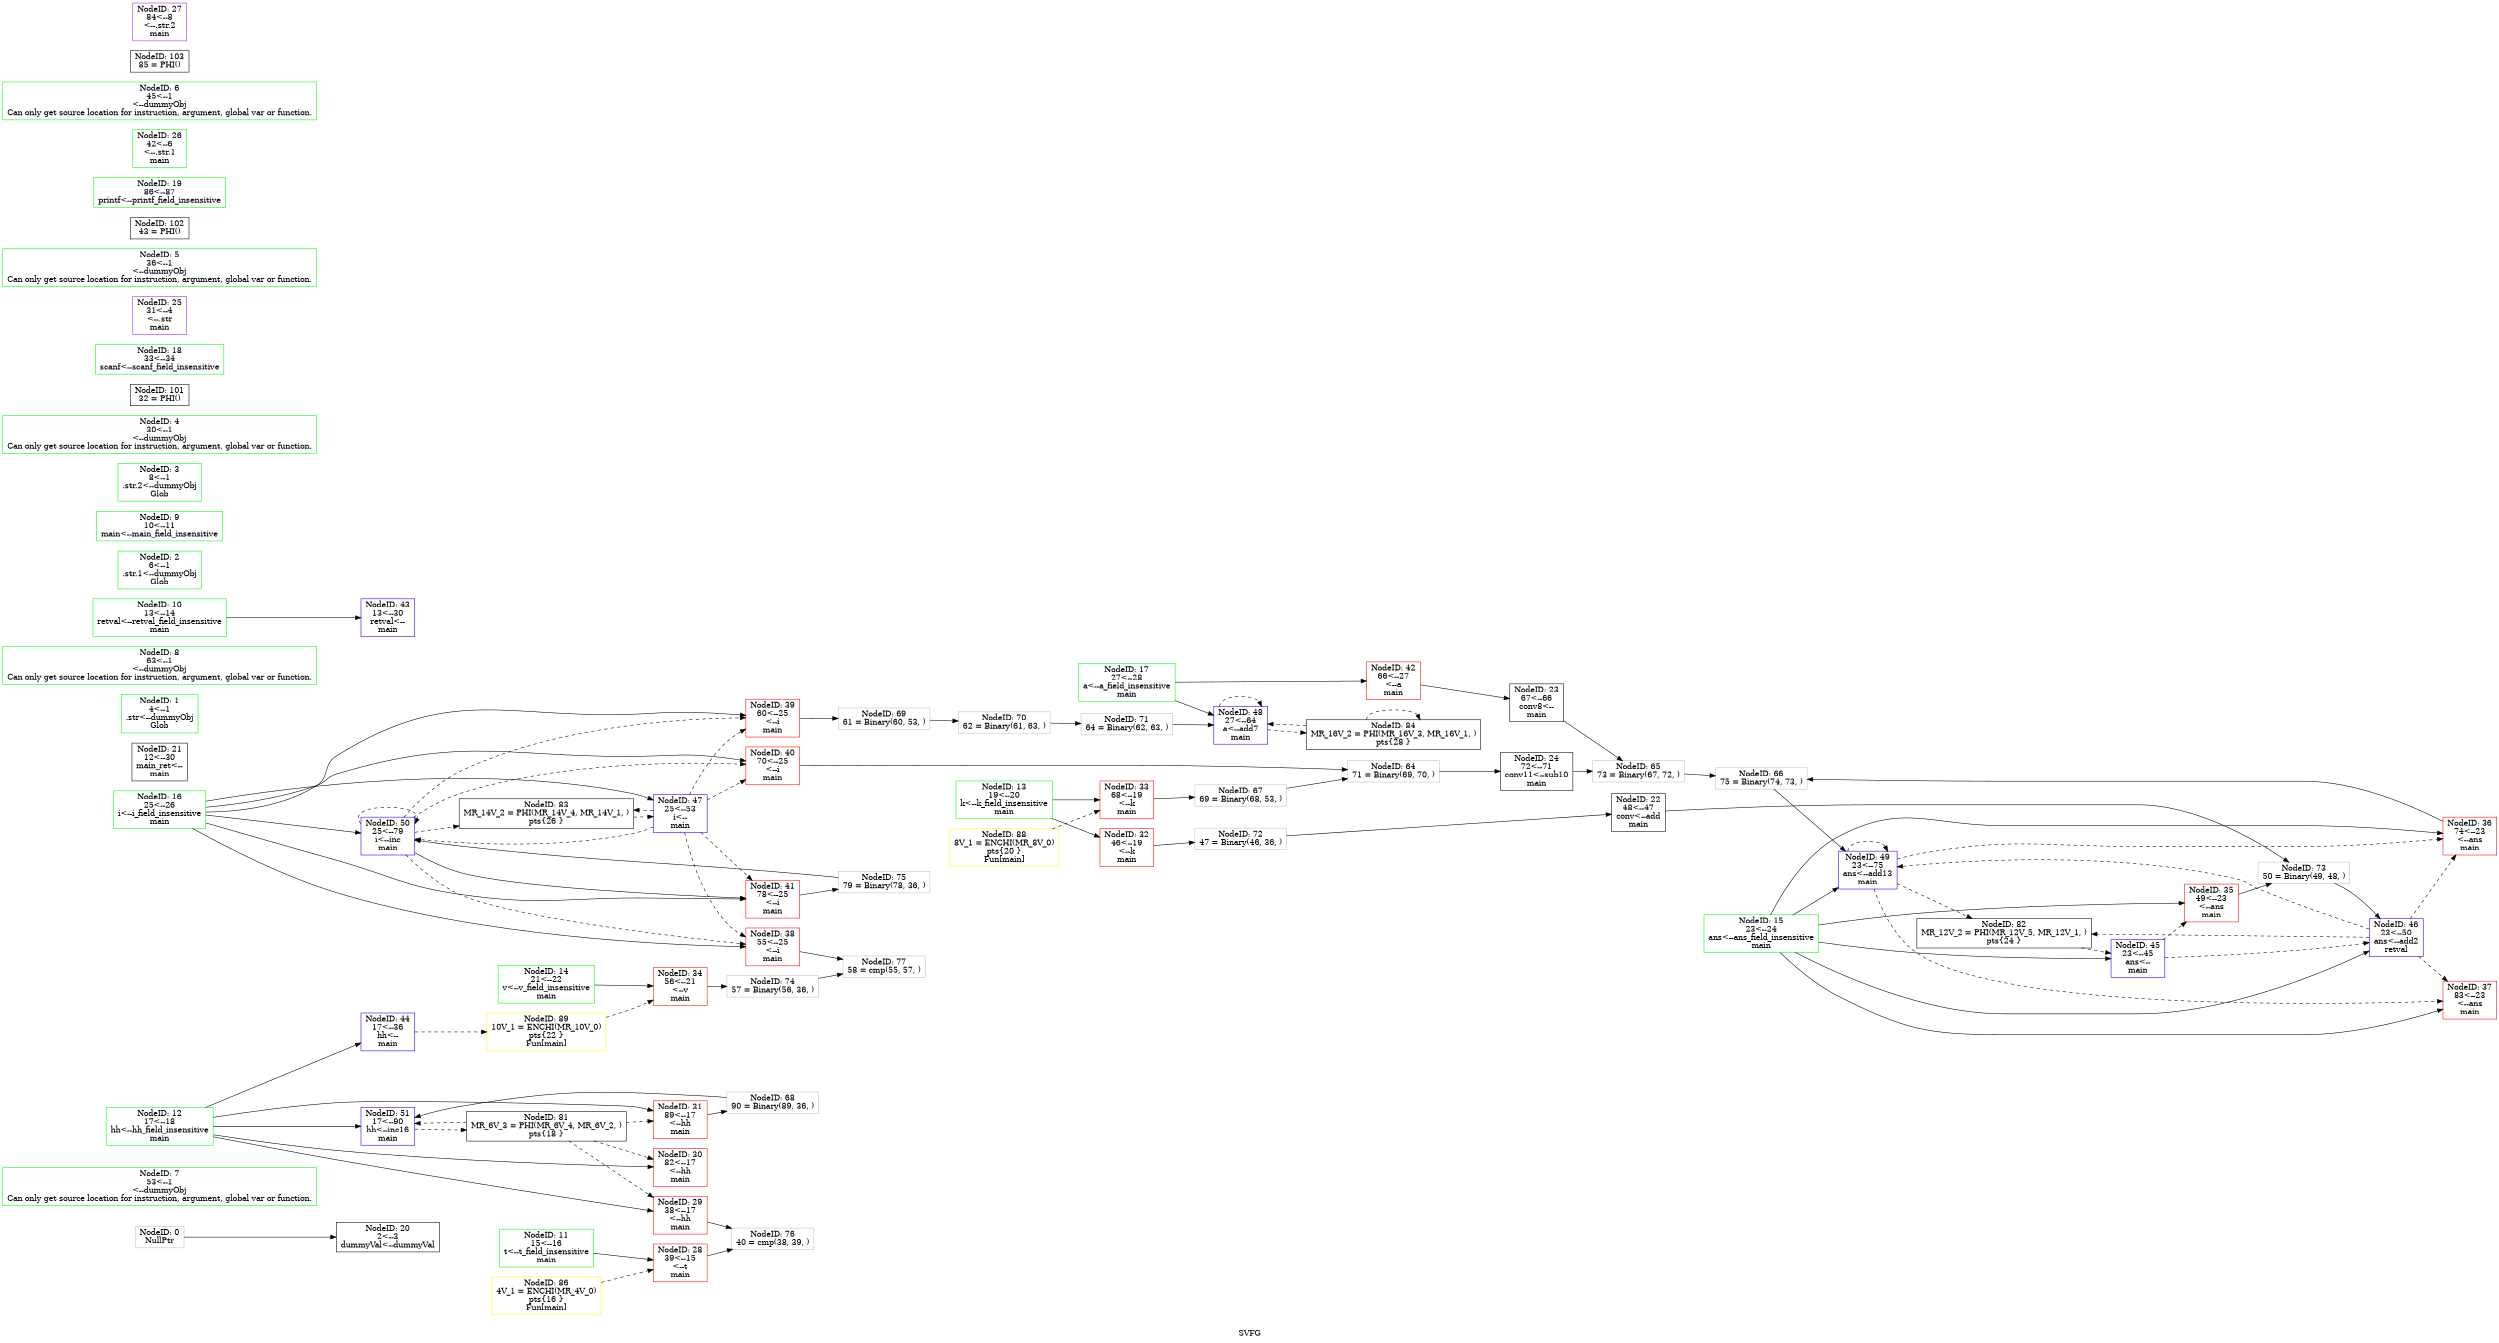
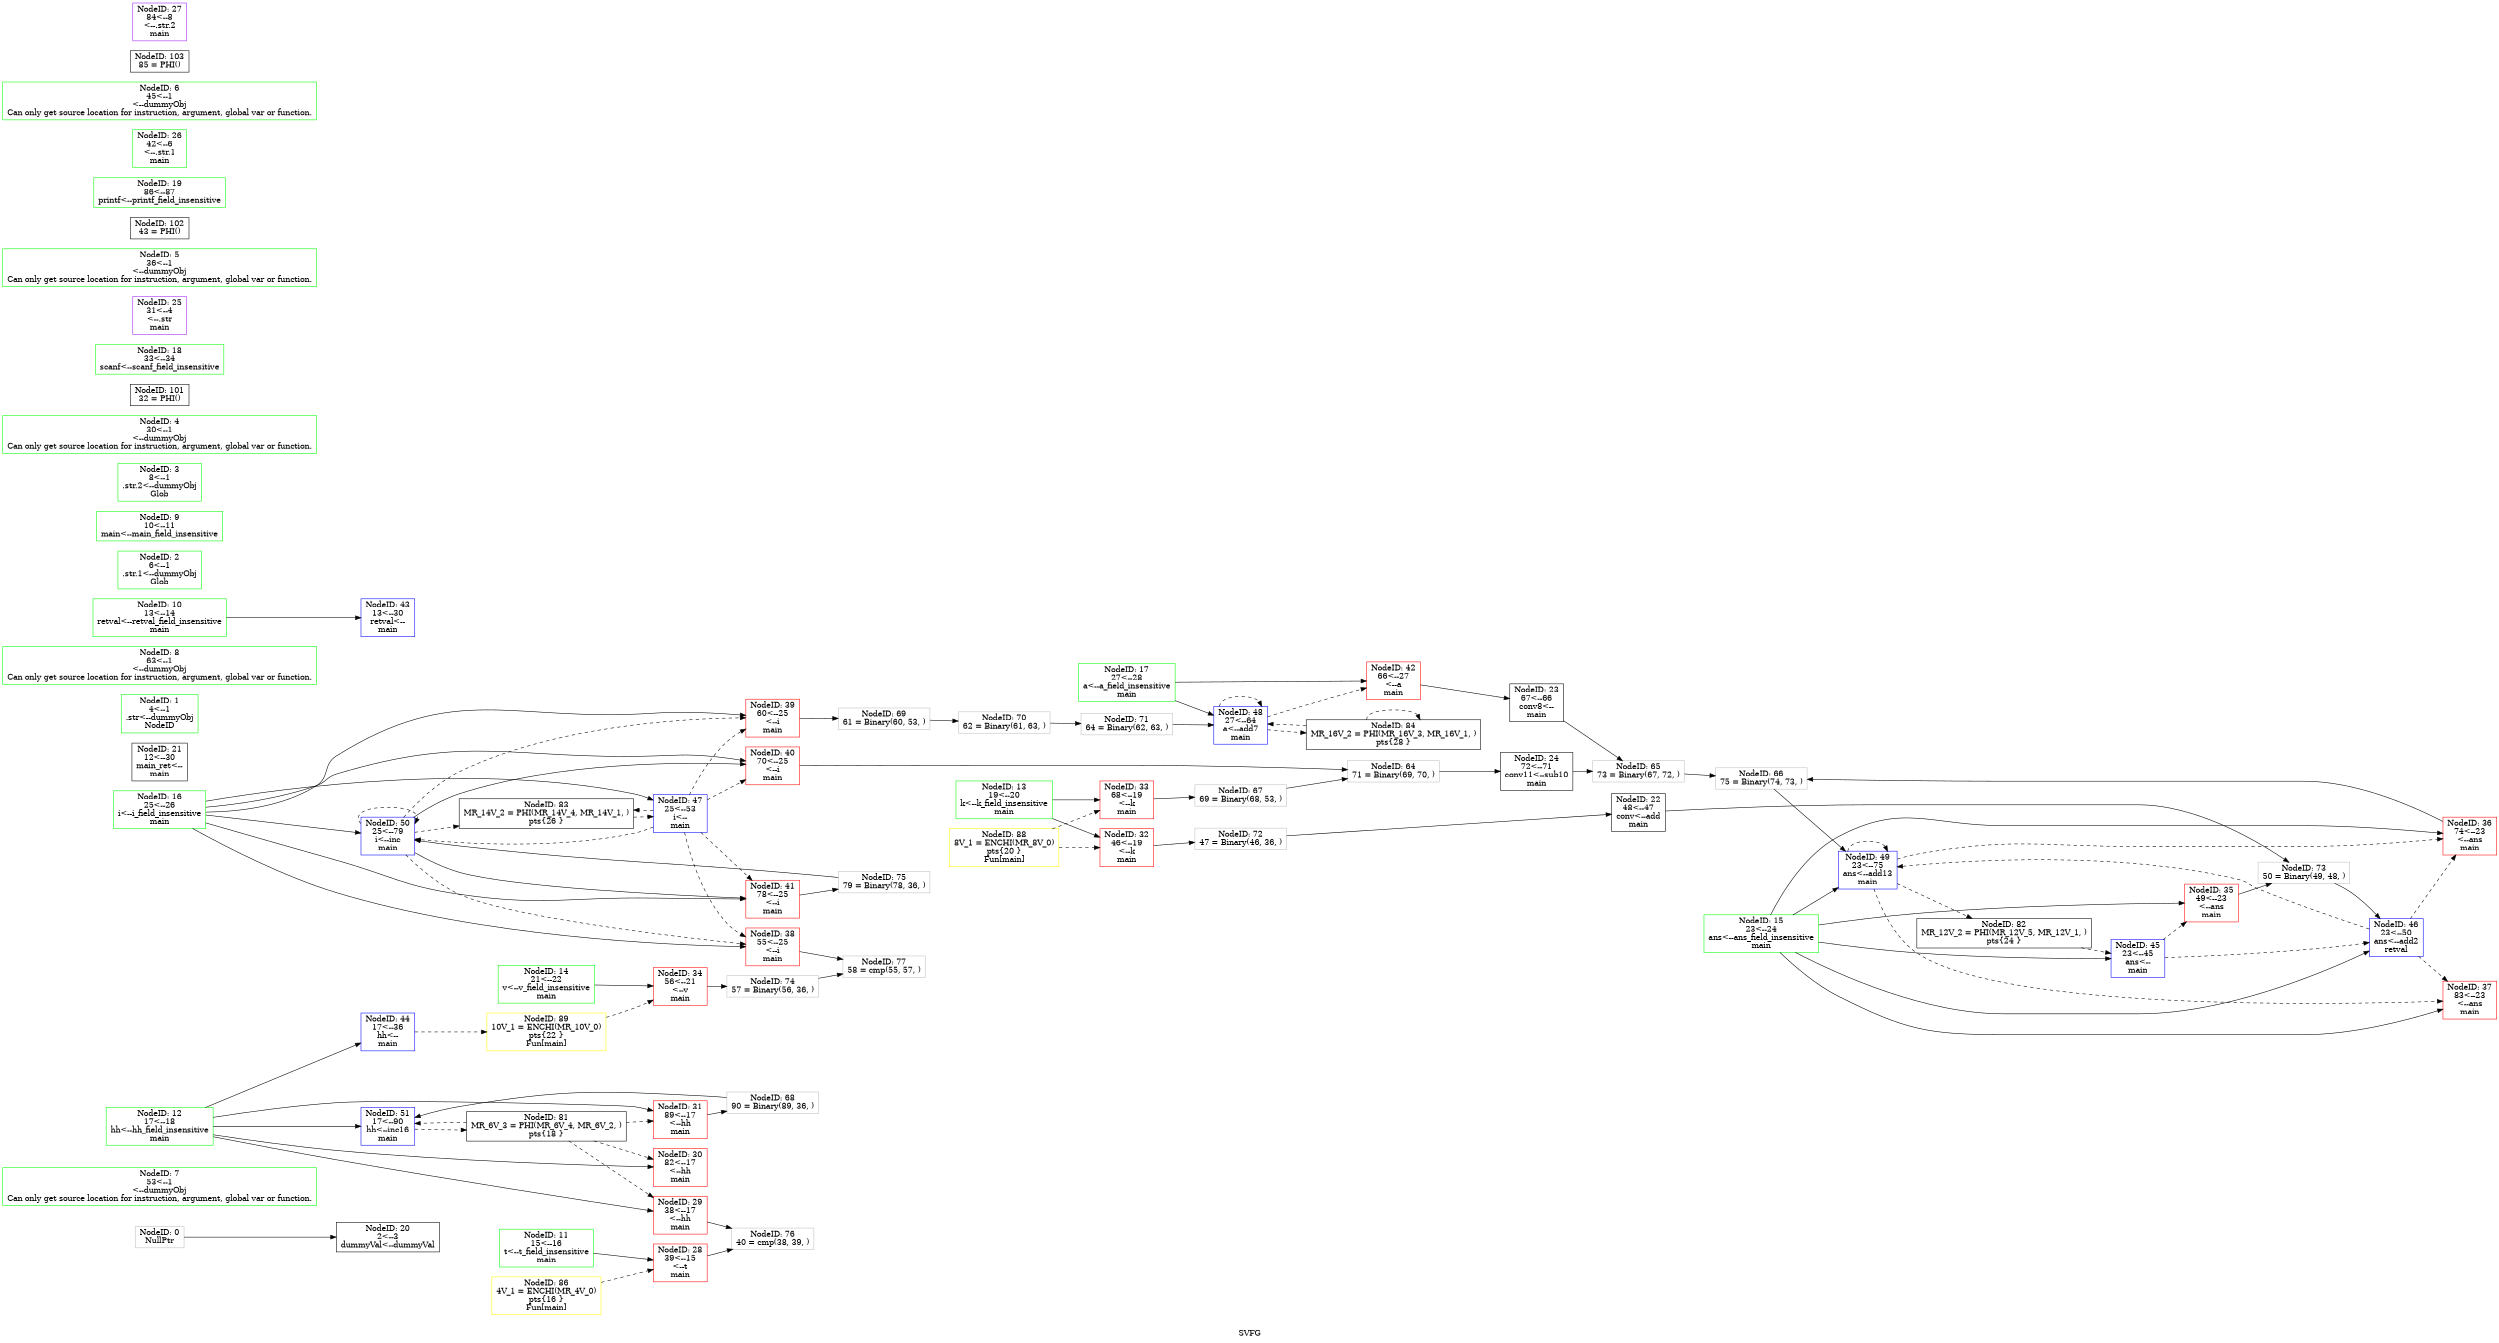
edge "NodeID: 48" -> "NodeID: 42": added
node "NodeID: 1": text "Glob" -> "NodeID"
edge "NodeID: 50" -> "NodeID: 40": style dashed -> solid
edge "NodeID: 88" -> "NodeID: 32": added
edge "NodeID: 46" -> "NodeID: 82": removed
